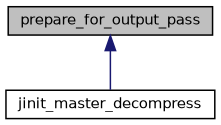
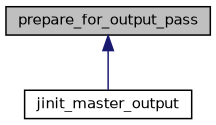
node "jinit_master_decompress": label "jinit_master_decompress" -> "jinit_master_output"
